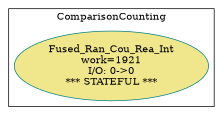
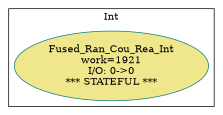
cluster "ComparisonCounting": label "ComparisonCounting" -> "Int"
